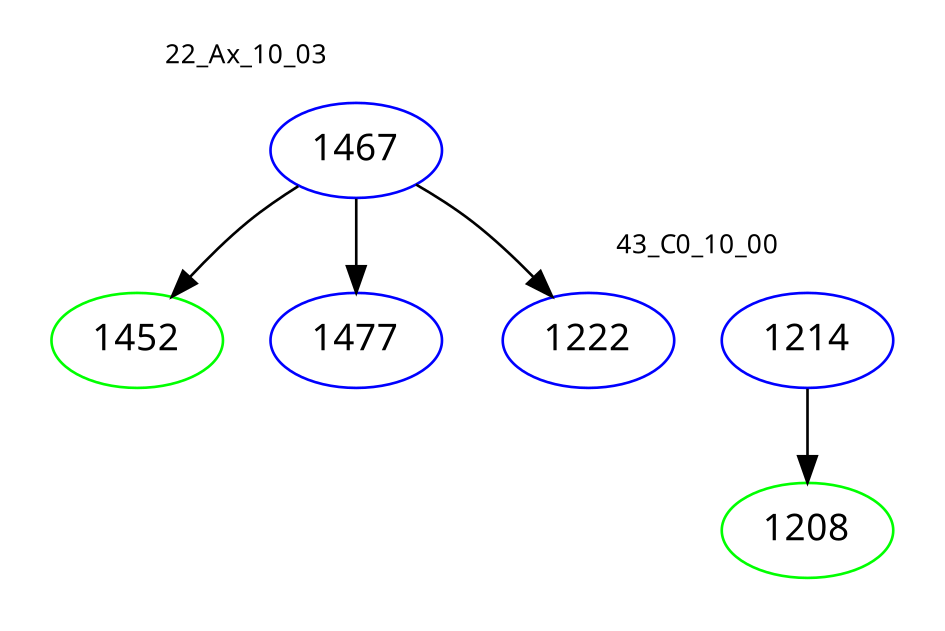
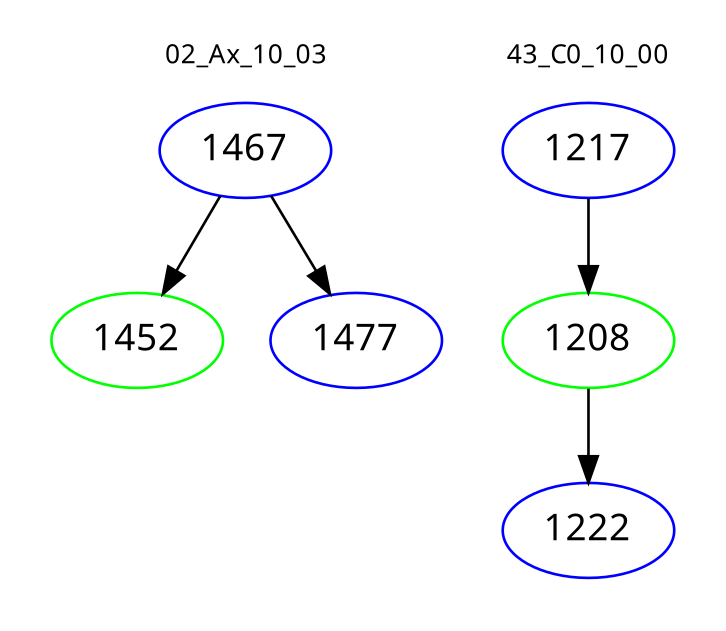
cluster "22_Ax_10_03": label "22_Ax_10_03" -> "02_Ax_10_03"
edge "1467" -> "1222": now "1208" -> "1222"
node "1214": label "1214" -> "1217"
